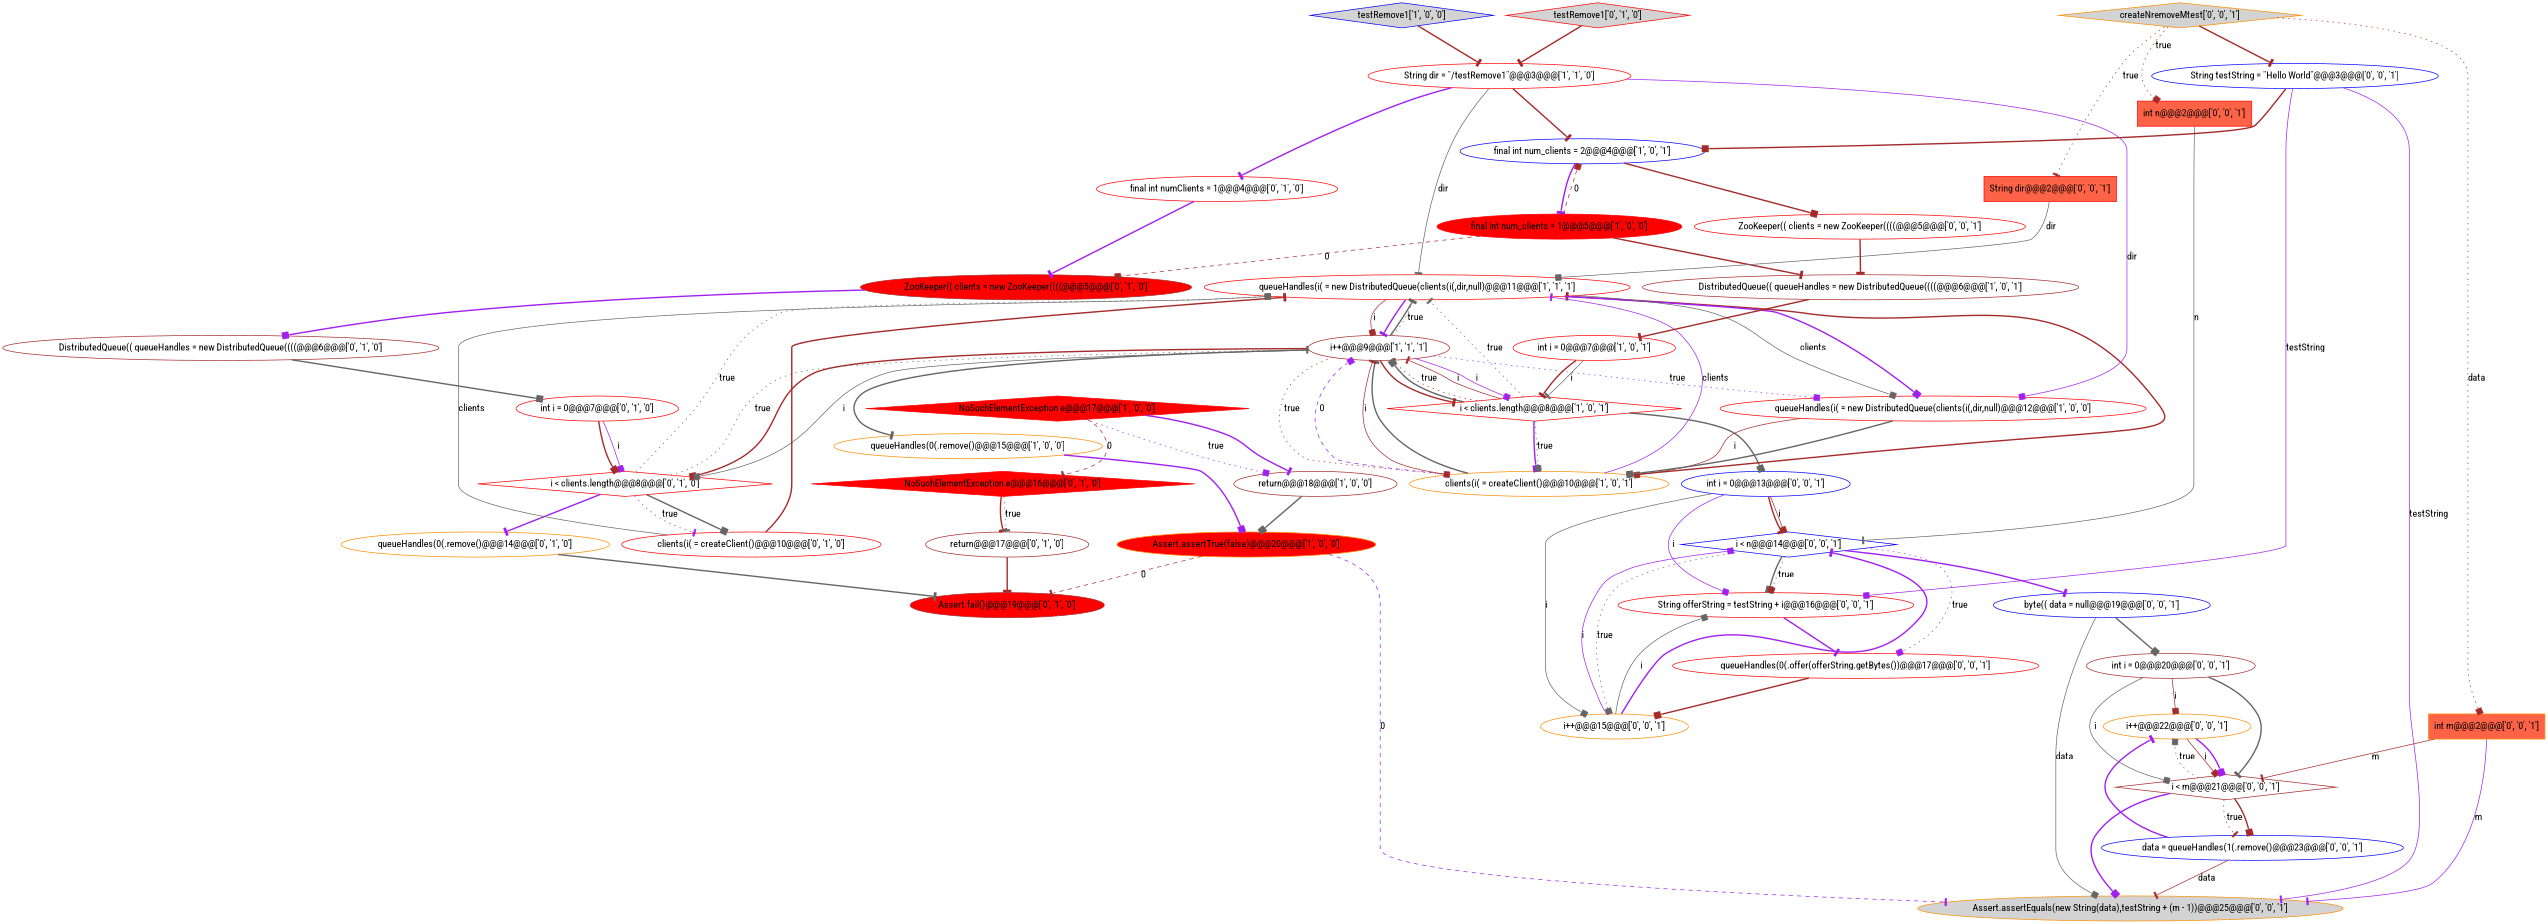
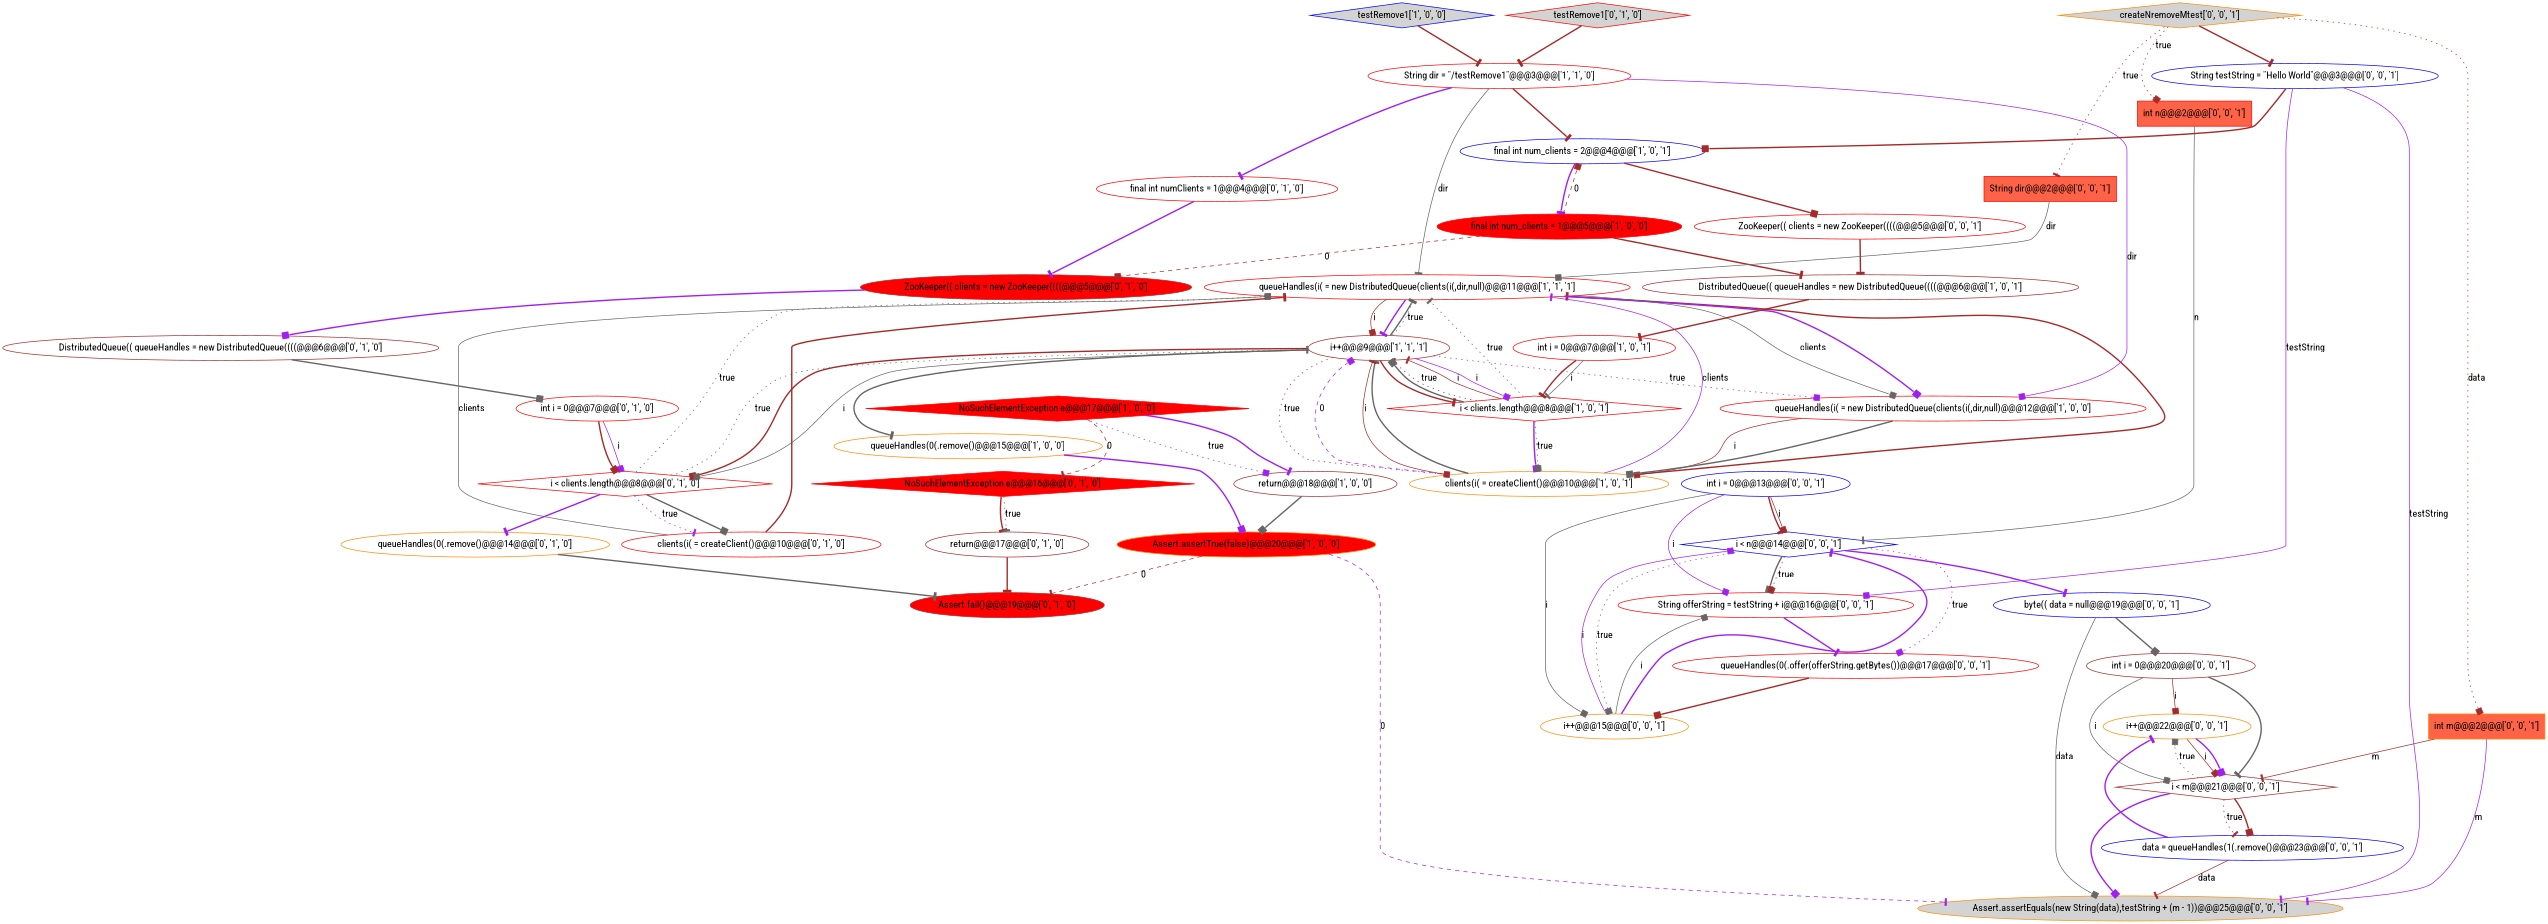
edge "i < clients.length@@@8@@@['1', '0', '1']" -> "int i = 0@@@13@@@['0', '0', '1']": removed
